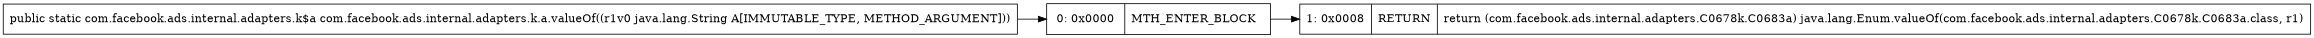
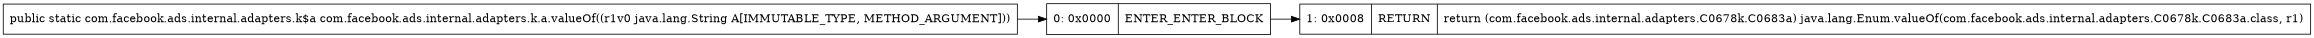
node "0: 0x0000": text "MTH_ENTER_BLOCK" -> "ENTER_ENTER_BLOCK"
